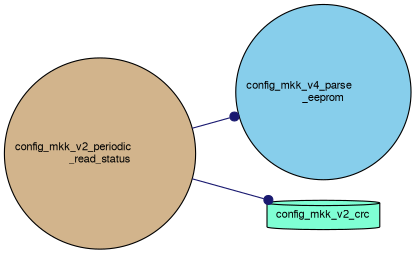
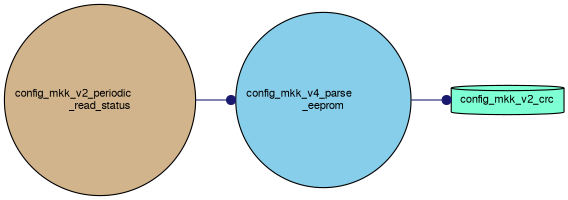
edge "config_mkk_v2_periodic _read_status" -> "config_mkk_v2_crc": now "config_mkk_v4_parse _eeprom" -> "config_mkk_v2_crc"
